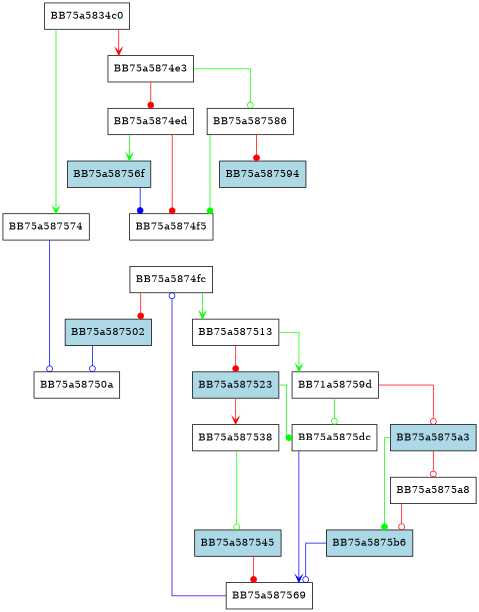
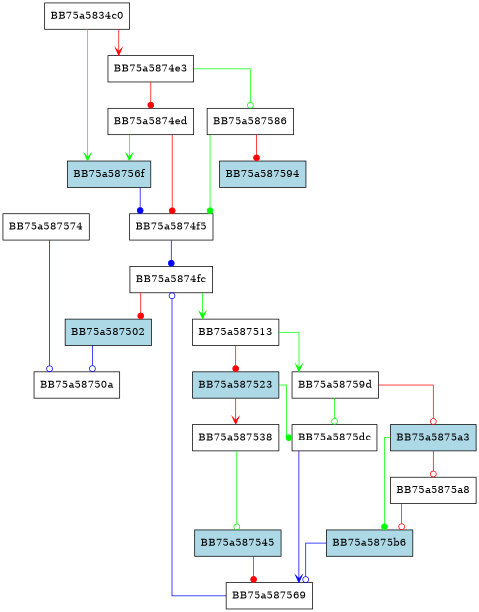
edge "BB75a5834c0" -> "BB75a587574": now "BB75a5834c0" -> "BB75a58756f"
edge "BB75a5874f5" -> "BB75a5874fc": added
node "BB71a58759d": label "BB71a58759d" -> "BB75a58759d"
